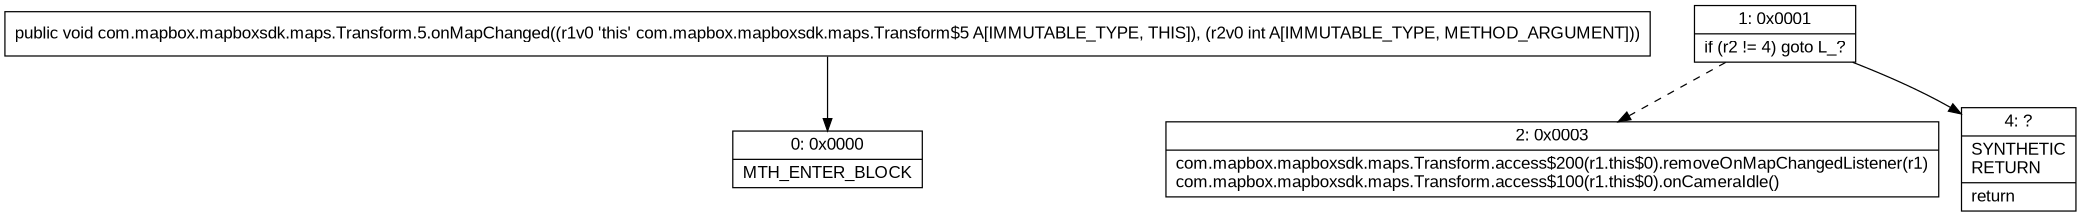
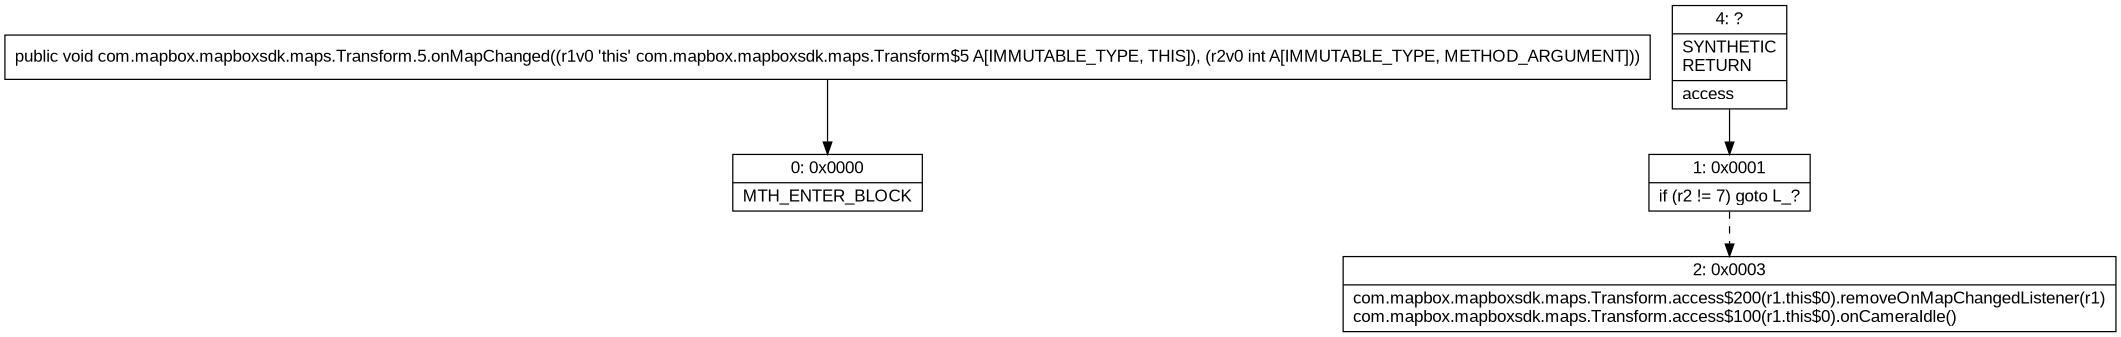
node "1: 0x0001": text "if (r2 != 4) goto L_?" -> "if (r2 != 7) goto L_?"
edge "1: 0x0001" -> "4: ?": reversed
node "4: ?": text "return" -> "access"
